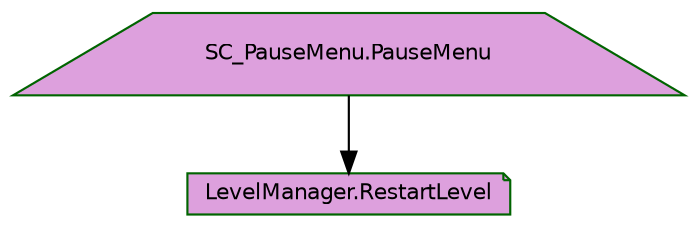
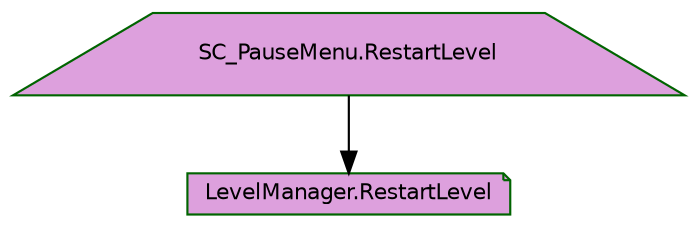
node "SC_PauseMenu.PauseMenu": label "SC_PauseMenu.PauseMenu" -> "SC_PauseMenu.RestartLevel"
